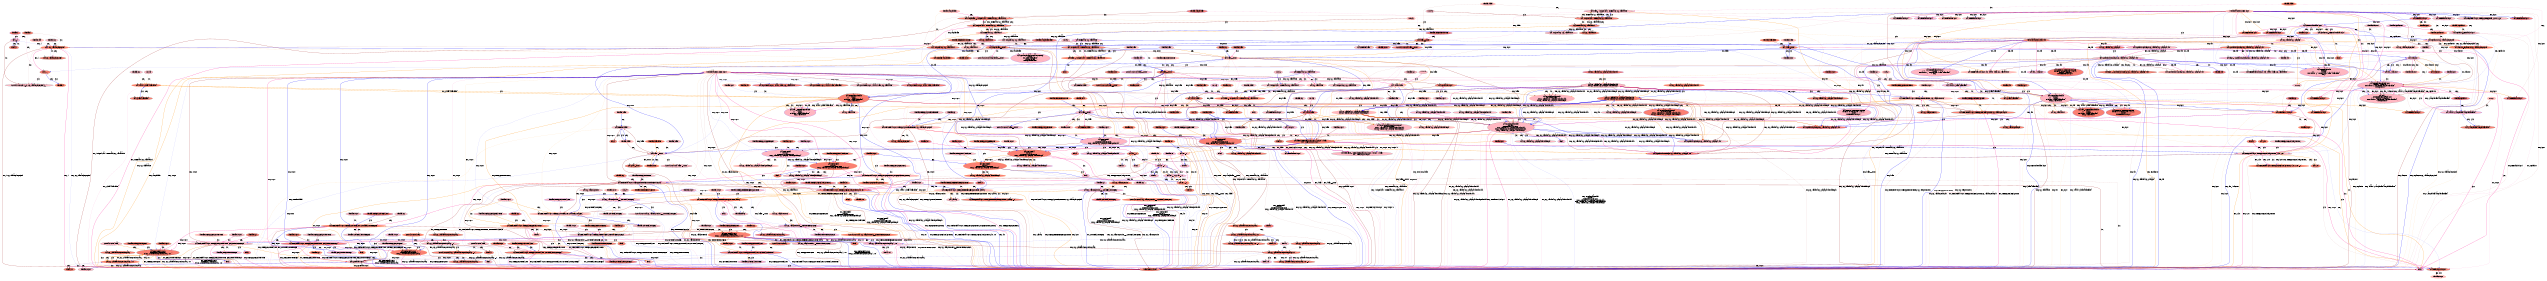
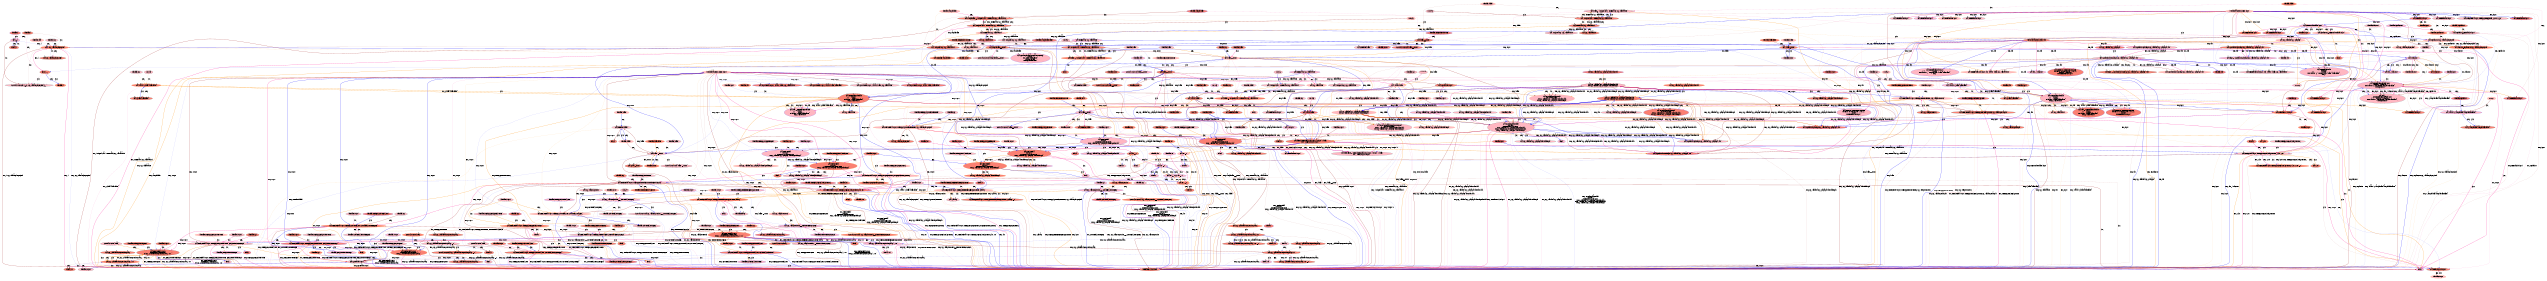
edge "(Call,septilesize=TIFFTileSize(input))" -> "(Call,TIFFTileSize(input))": removed, label "CFG:"
edge "(MethodParameterIn,TIFF* input)" -> "(Call,TIFFTileRowSize(input))": style dashed -> bold
node "(Call,i++)": label "(Call,i++)" -> "(Error,i++)"
node "(MethodReturn,tsize_t)": label "(MethodReturn,tsize_t)" -> "(TIFFTileRowSize,tsize_t)"
